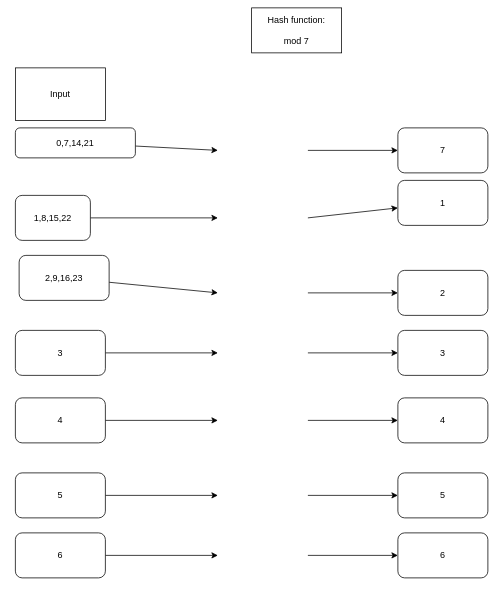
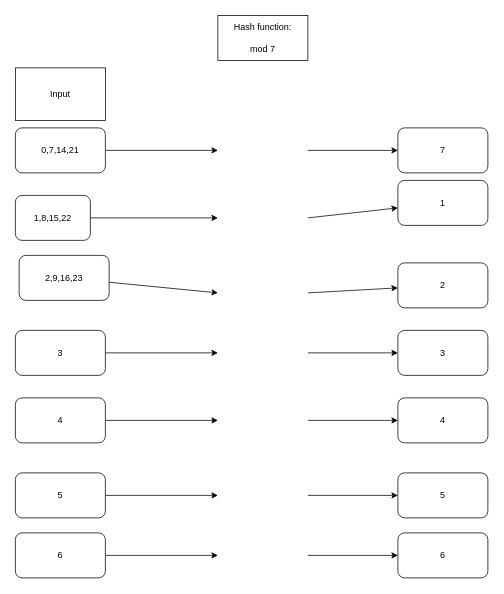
node "Hash function: mod 7": moved (297, 30) -> (263, 38)
node "0,7,14,21": size 120x30 -> 90x45
node "2": moved (443, 293) -> (443, 285)
